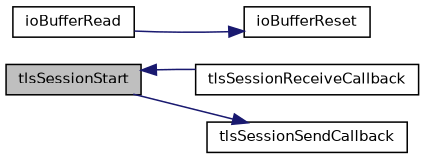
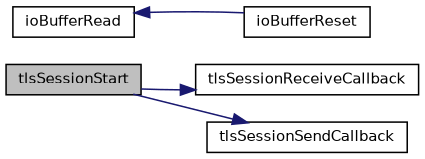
edge "ioBufferRead" -> "ioBufferReset": reversed
edge "tlsSessionReceiveCallback" -> "tlsSessionStart": reversed
